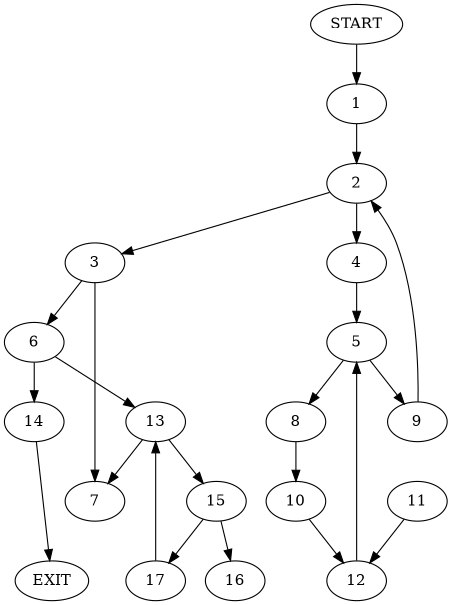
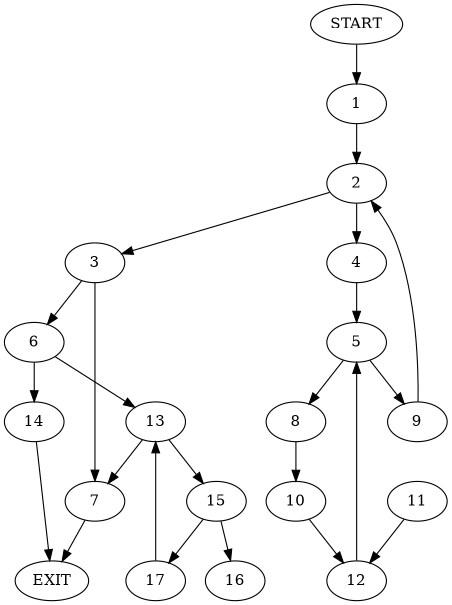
edge "7" -> "EXIT": added
